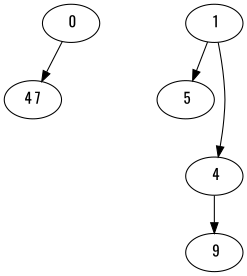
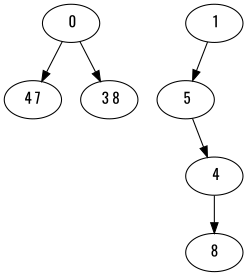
edge "1" -> "4": now "5" -> "4"
node "3 8": added
node "9": label "9" -> "8"
